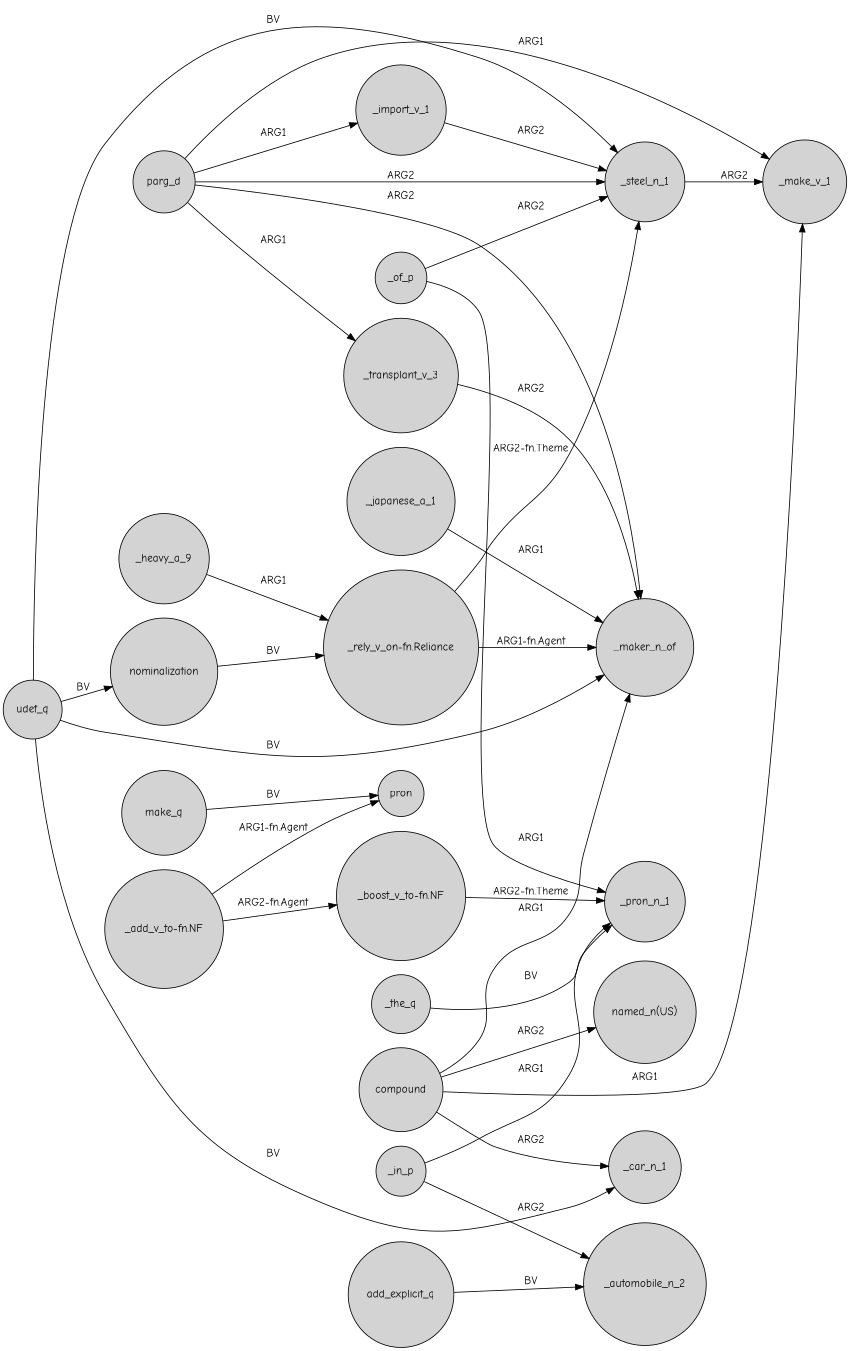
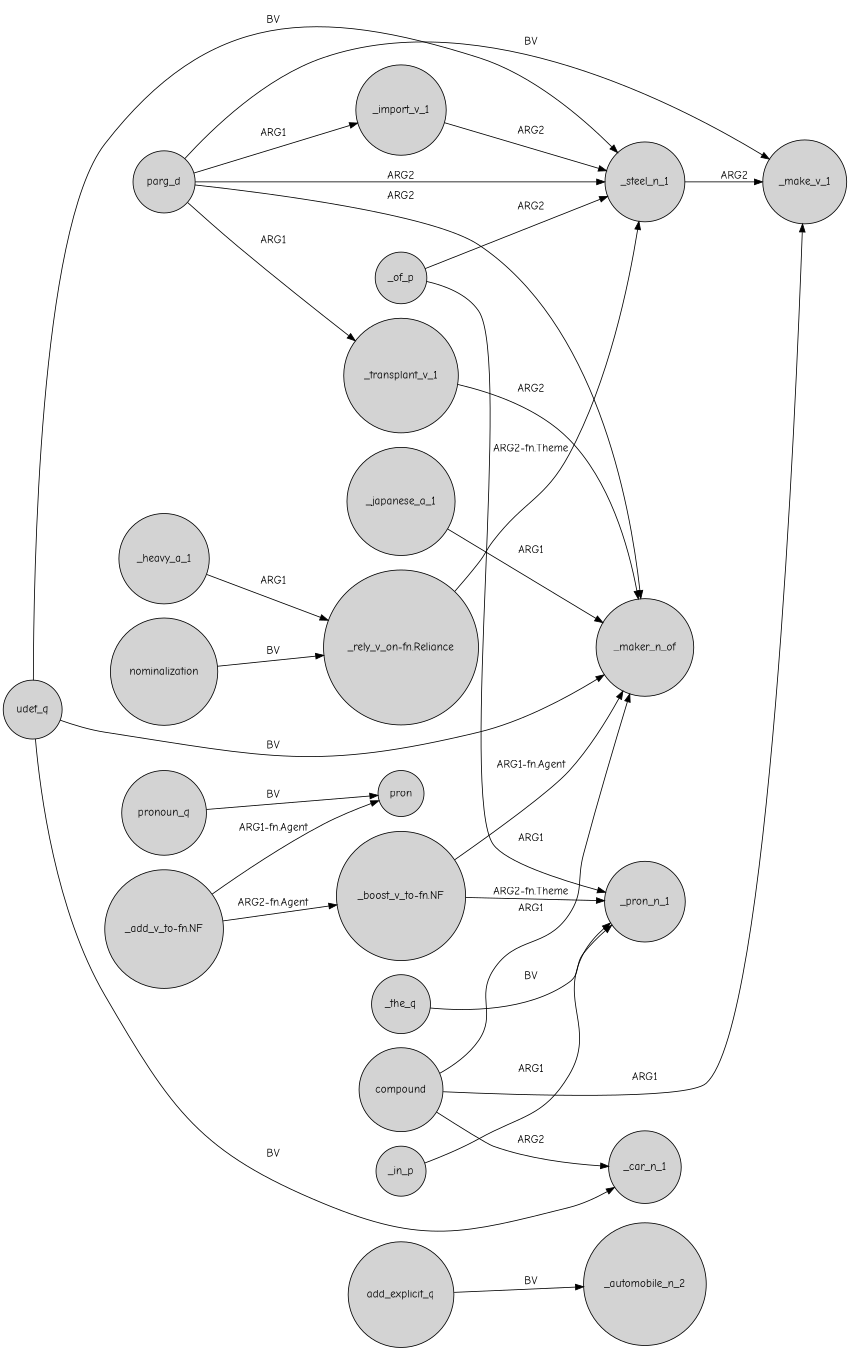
edge "parg_d" -> "_make_v_1": label "ARG1" -> "BV"
node "_transplant_v_3": label "_transplant_v_3" -> "_transplant_v_1"
node "_heavy_a_9": label "_heavy_a_9" -> "_heavy_a_1"
edge "_rely_v_on-fn.Reliance" -> "_maker_n_of": now "_boost_v_to-fn.NF" -> "_maker_n_of"
edge "udef_q" -> "nominalization": removed, label "BV"
node "make_q": label "make_q" -> "pronoun_q"
node "named_n(US)": removed
edge "_in_p" -> "_automobile_n_2": removed, label "ARG2"
